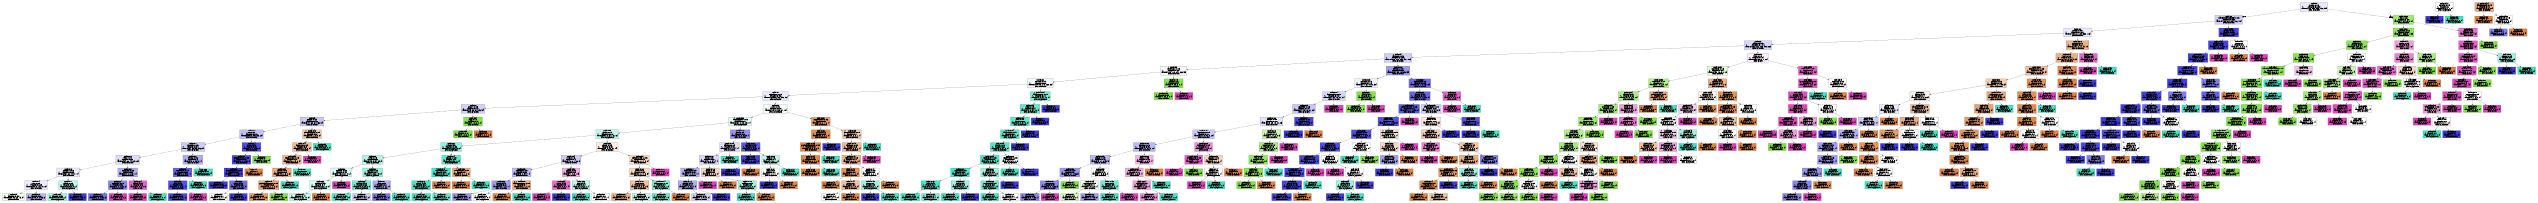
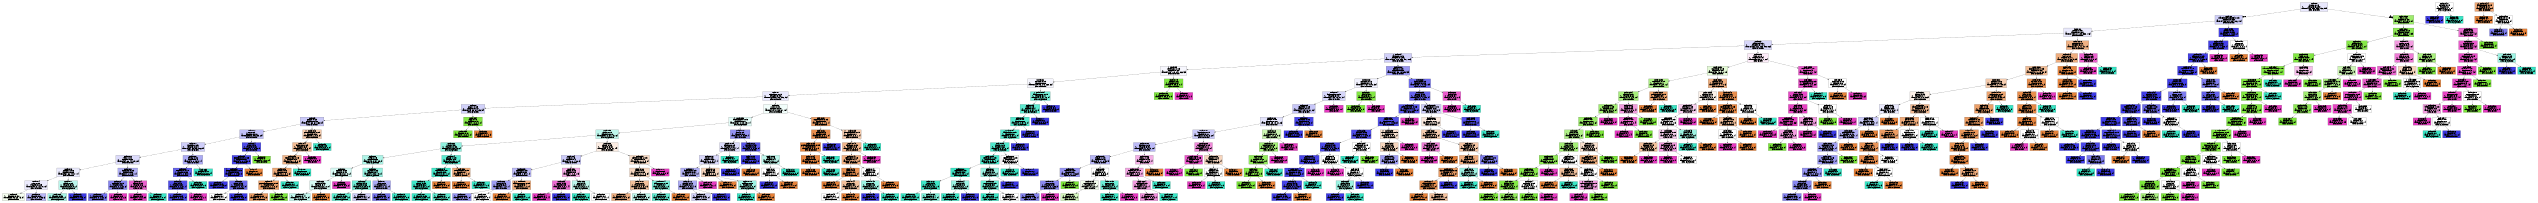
node "node #358": added
node "node #542": removed
node "node #414": text "samples = 1" -> "orange = 1"
node "node #270": text "tomato = chinese" -> "class = chinese"
node "node #41": text "garlic = 1" -> "samples = 1"
node "node #169": text "samples = 3" -> "celery = 3"
node "node #198": removed
